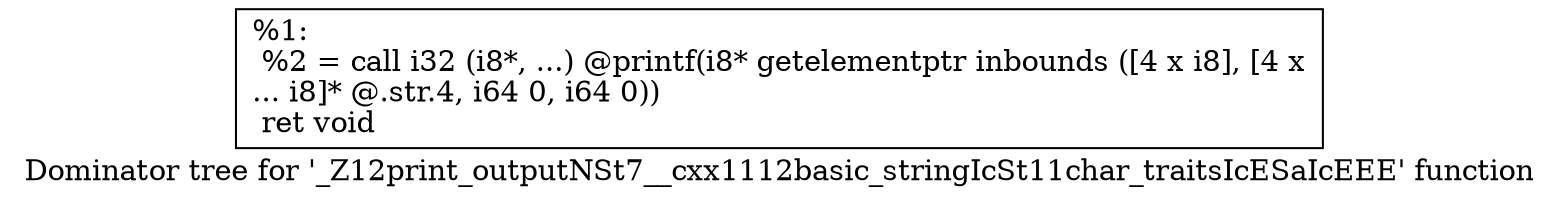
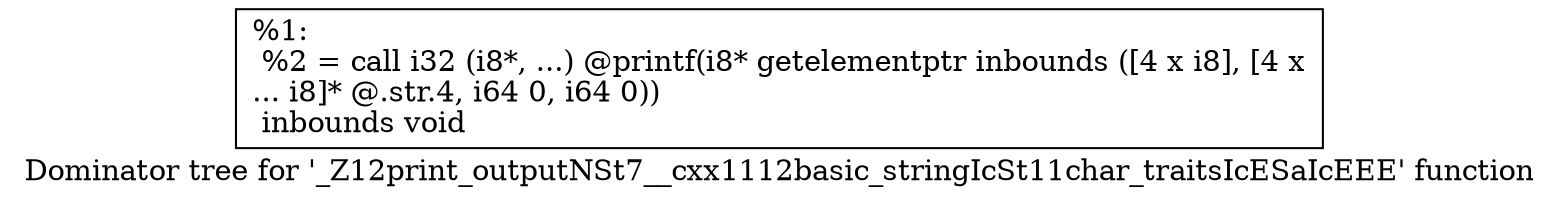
node "%1:": text "ret void" -> "inbounds void"
